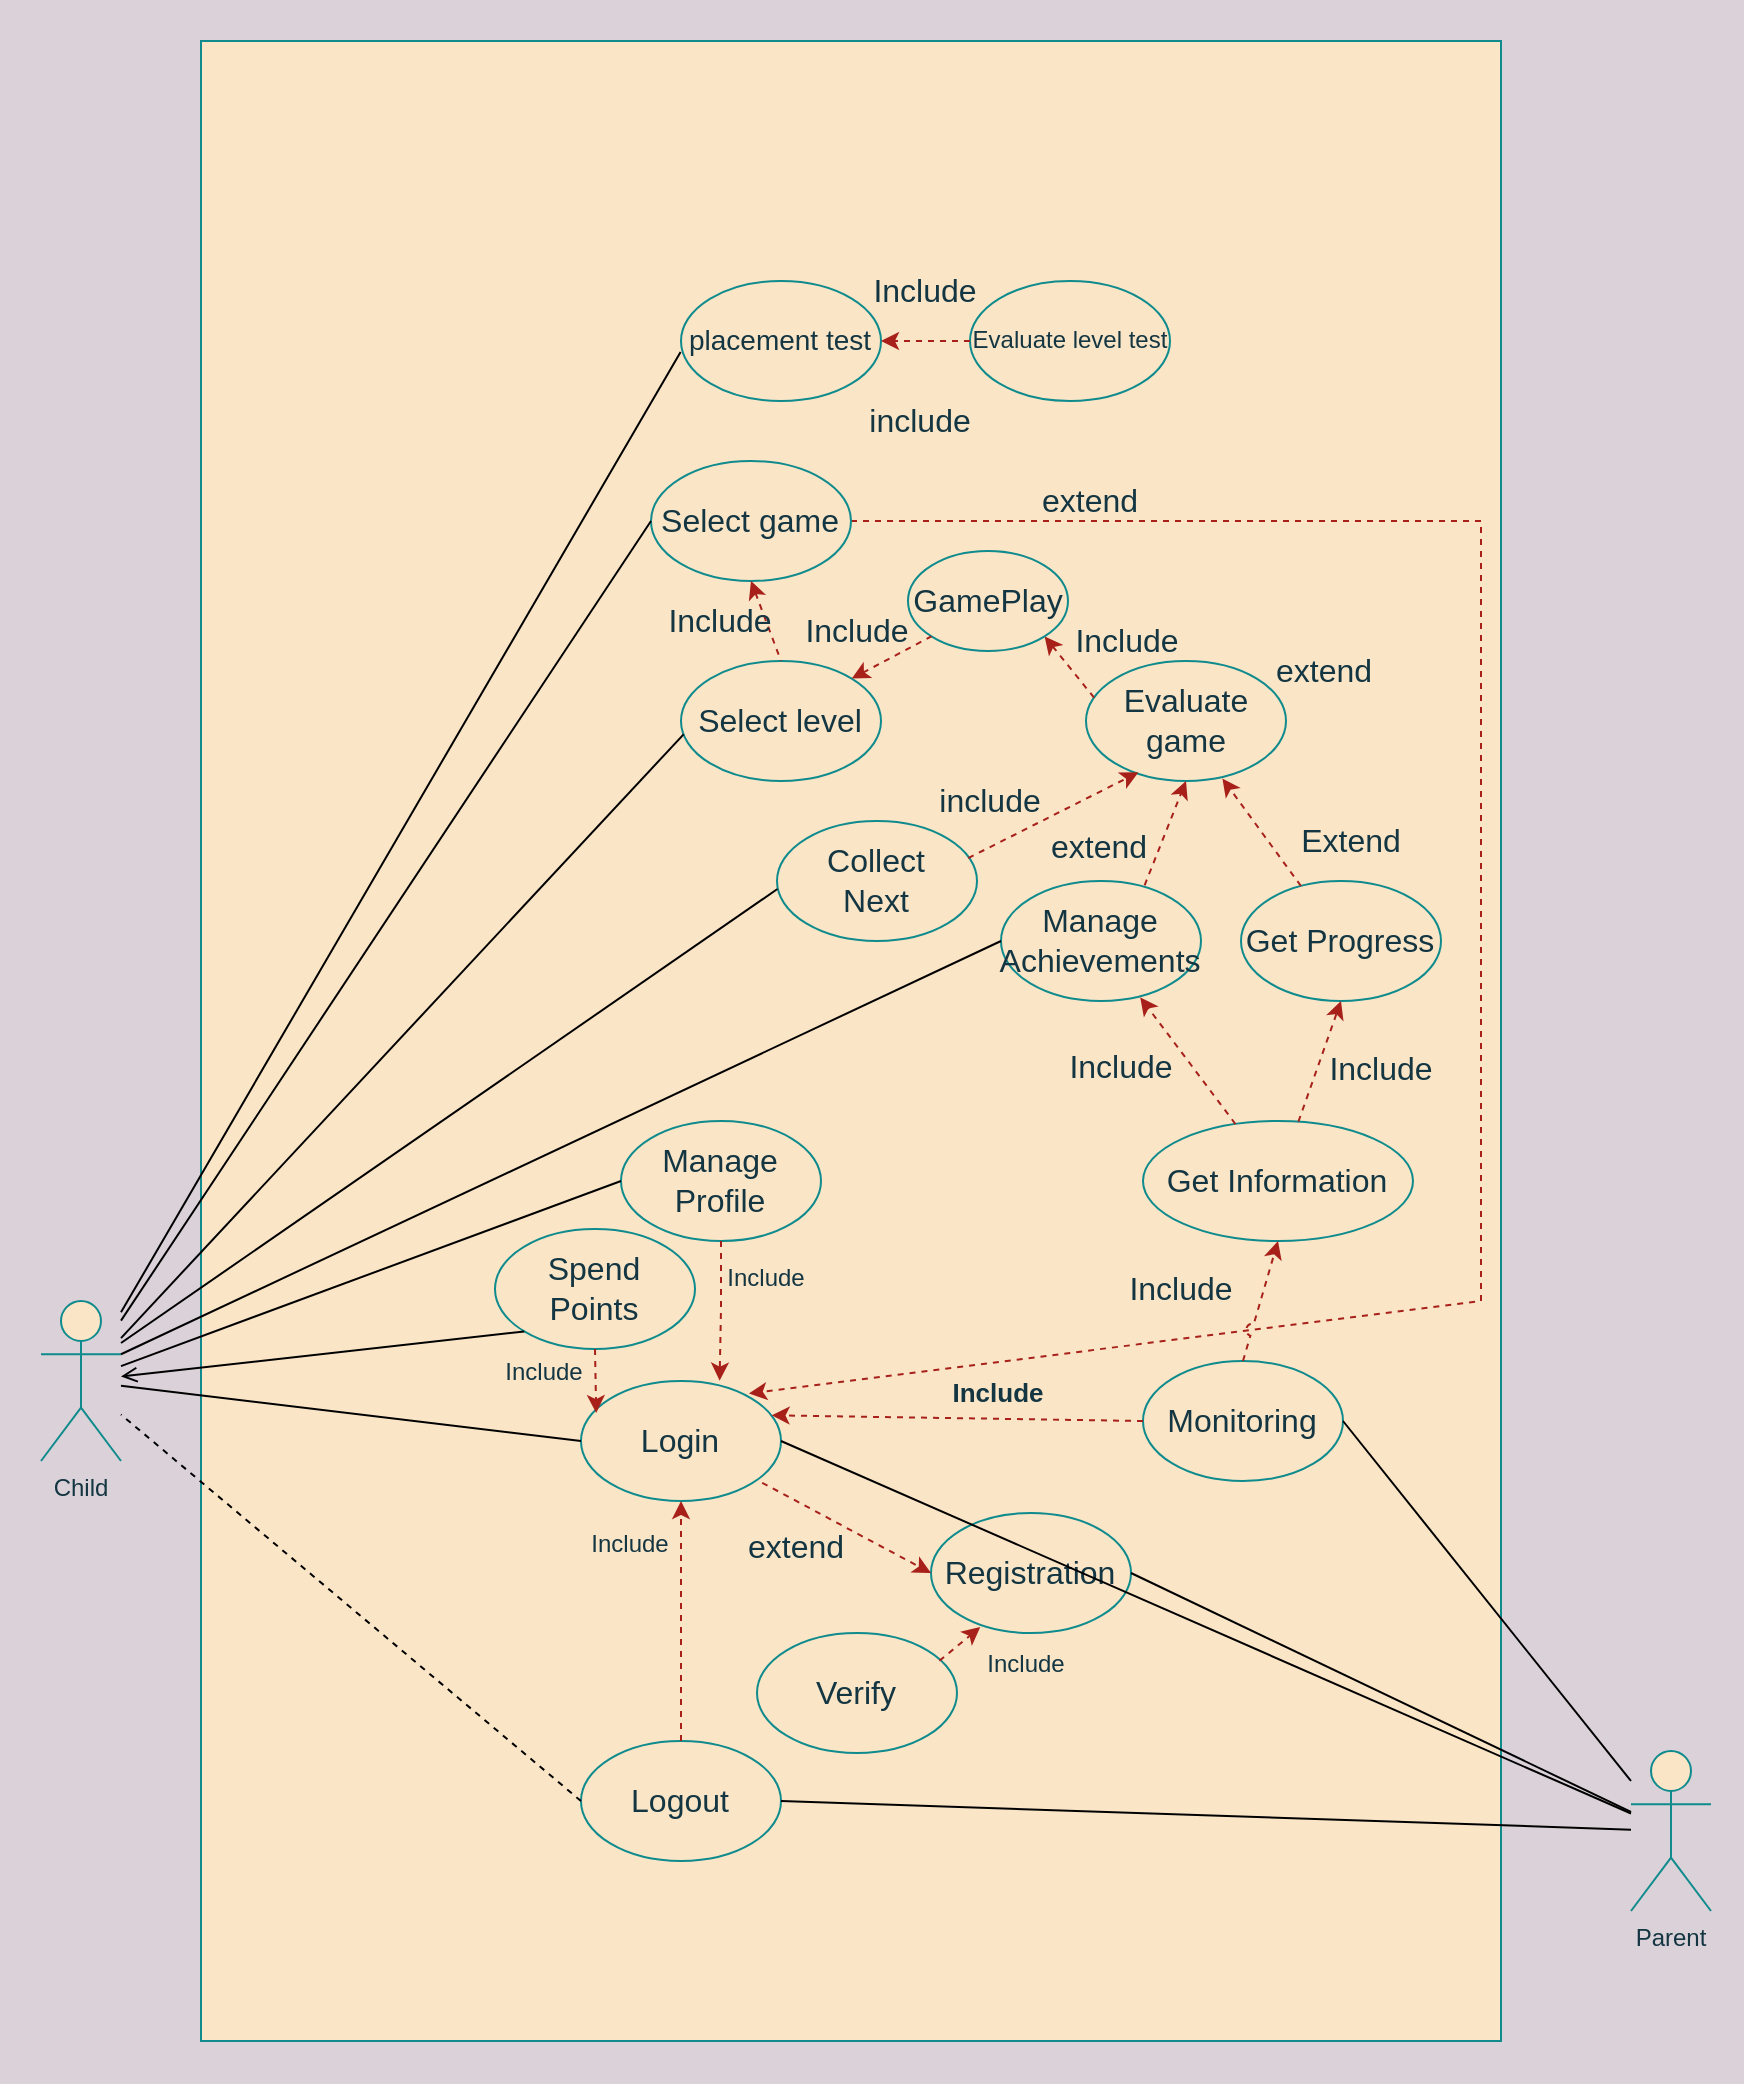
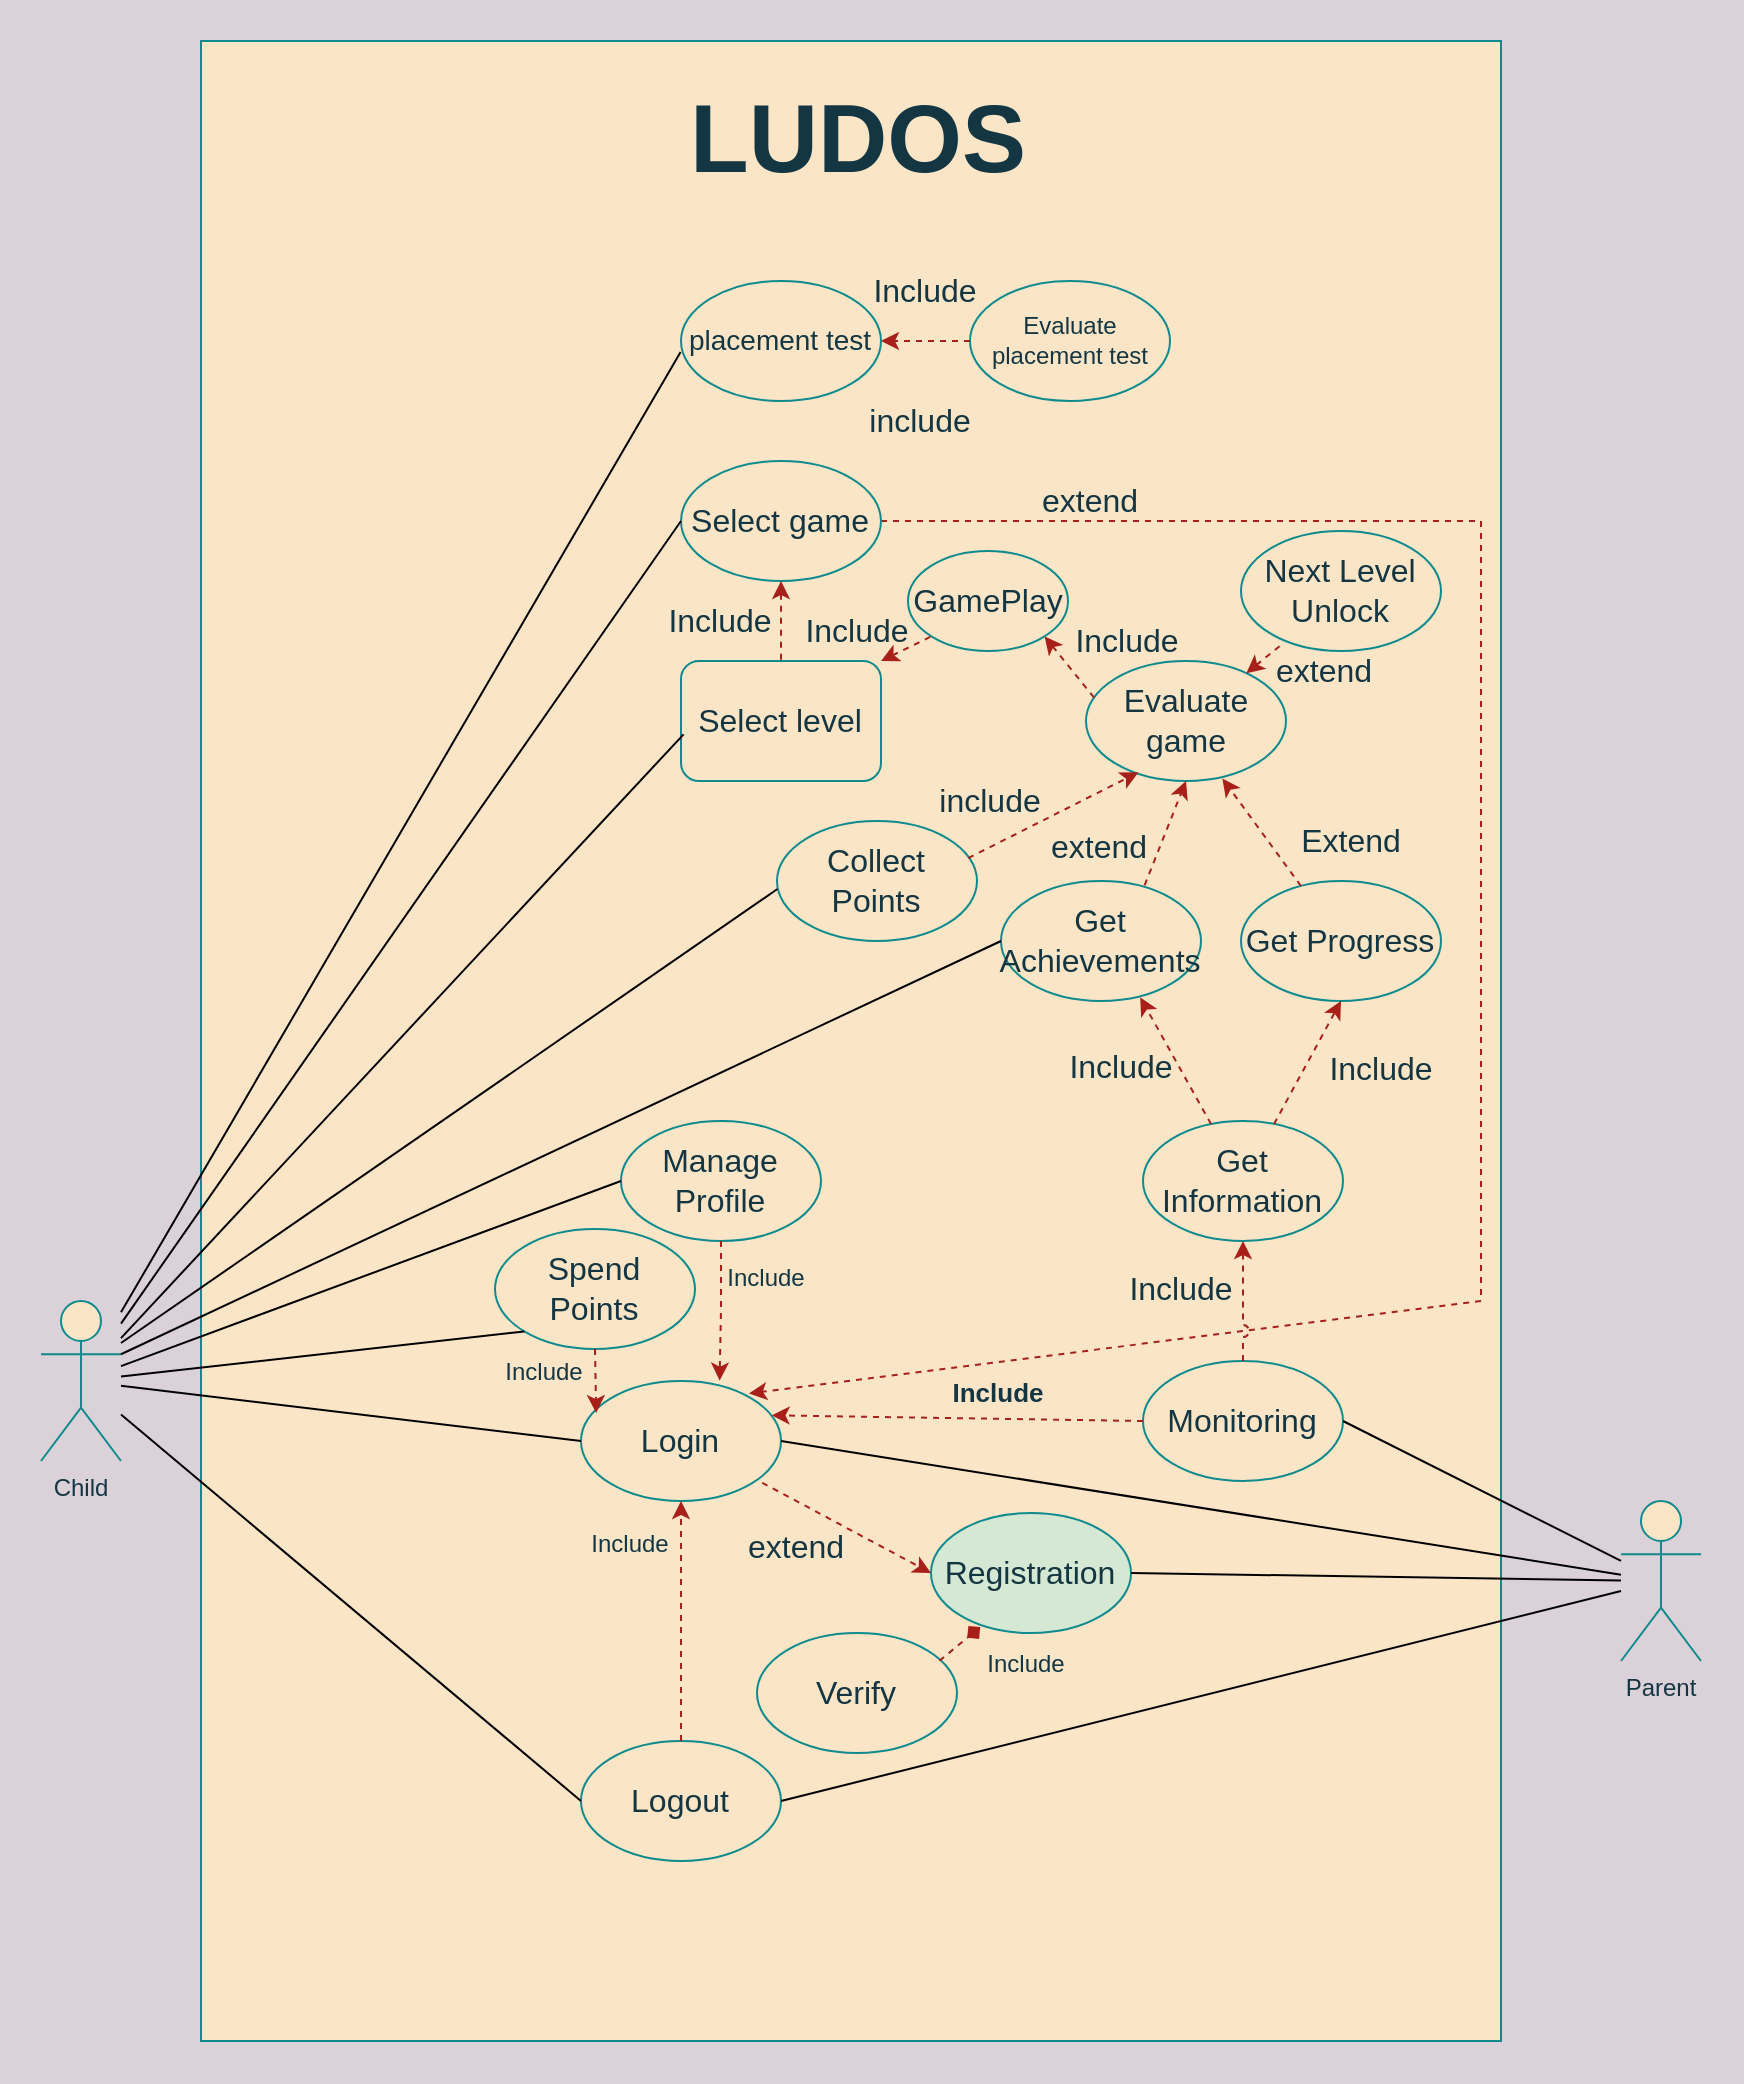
node "LUDOS": added
node "Evaluate level test": label "Evaluate level test" -> "Evaluate placement test"
node "Select game": moved (751, 521) -> (781, 521)
node "Next Level Unlock": added
edge "Next Level Unlock" -> "Evaluate game": added
node "Select level": shape ellipse -> rounded rectangle
node "Collect Next": label "Collect Next" -> "Collect Points"
node "Manage Achievements": label "Manage Achievements" -> "Get Achievements"
node "Get Information": size 270x120 -> 200x120
edge "Spend Points" -> "Child": arrowhead open -> none
node "Registration": fillcolor #fae5c7 -> #d5e8d4
edge "Child" -- "Logout": style dashed -> solid
edge "Verify" -> "Registration": arrowhead classic -> diamond
node "Parent": moved (1671, 1831) -> (1661, 1581)
